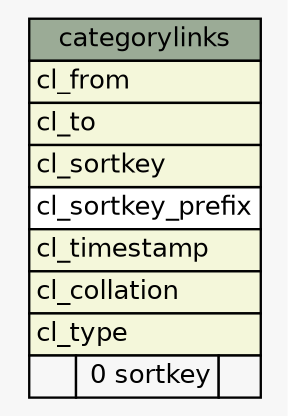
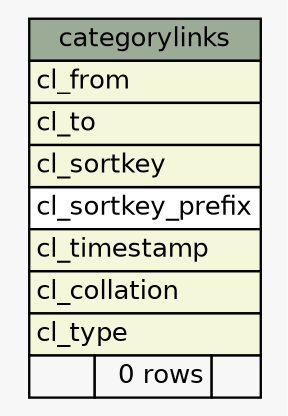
node "categorylinks": text "0 sortkey" -> "0 rows"
